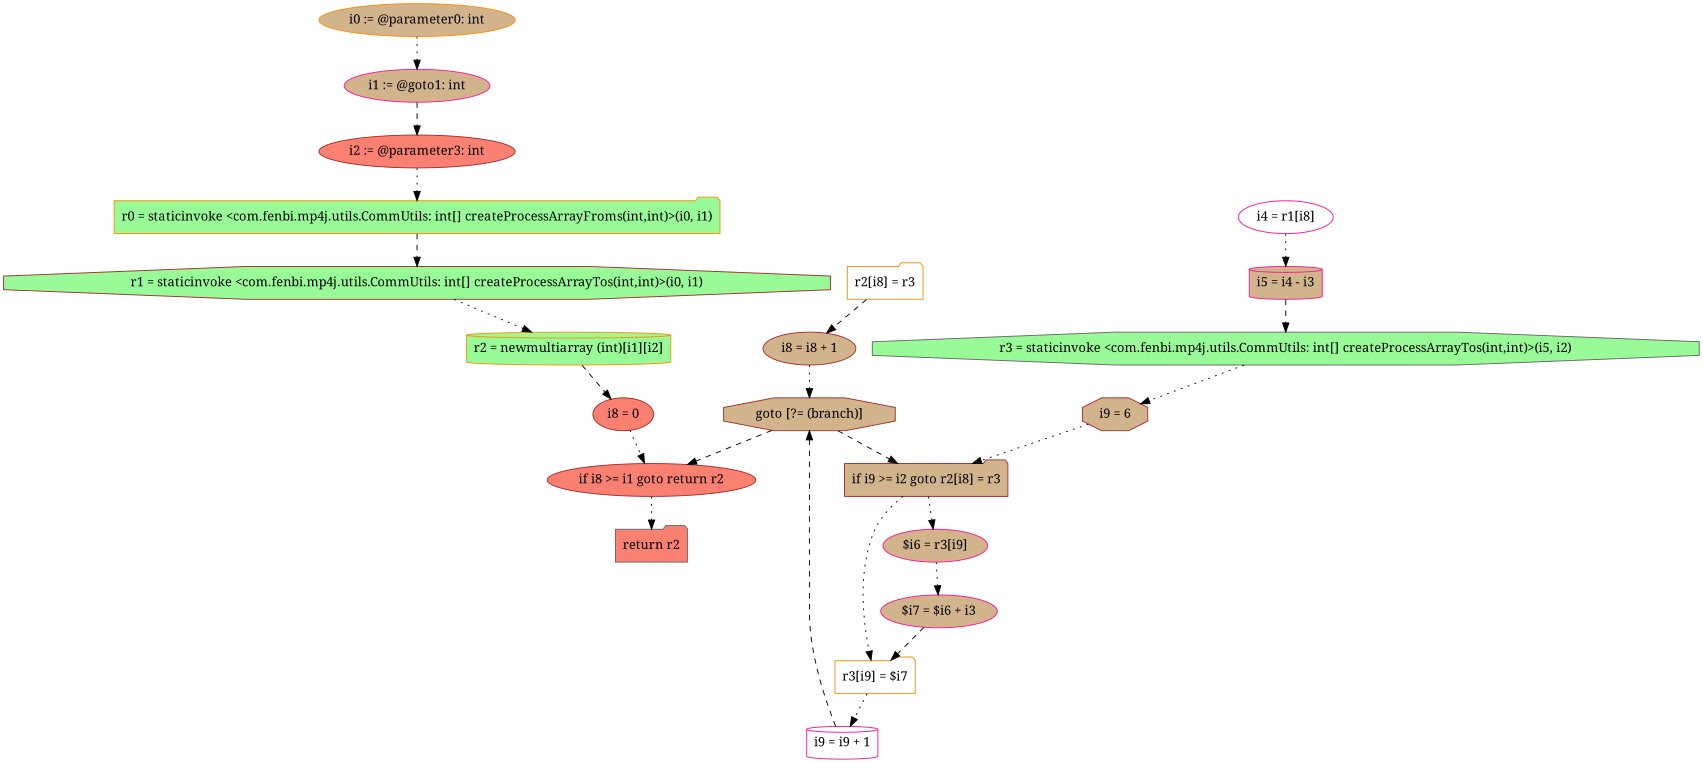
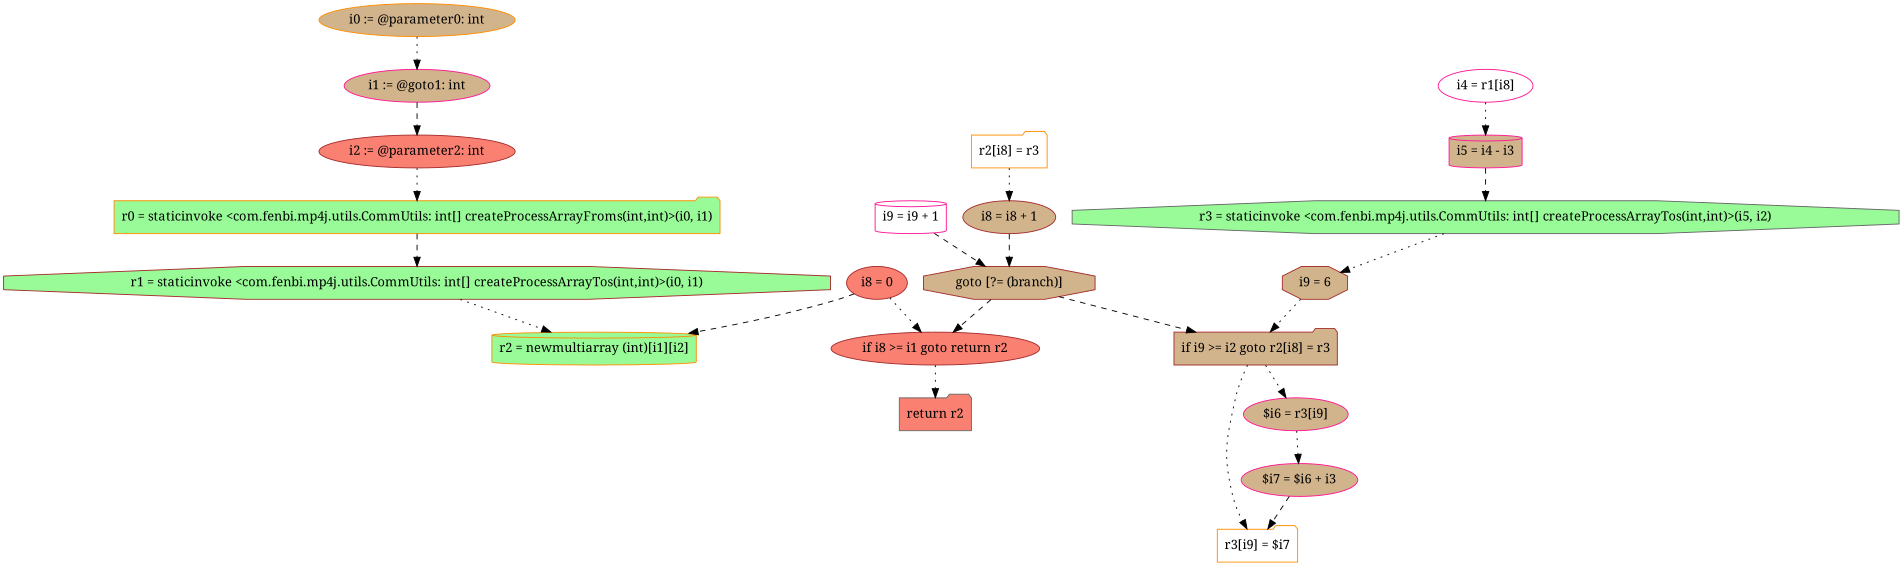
node "i2 := @parameter3: int": label "i2 := @parameter3: int" -> "i2 := @parameter2: int"
edge "r2[i8] = r3" -> "i8 = i8 + 1": style dashed -> dotted
edge "i8 = i8 + 1" -> "goto [?= (branch)]": style dotted -> dashed
edge "r2 = newmultiarray (int)[i1][i2]" -> "i8 = 0": reversed
edge "r3[i9] = $i7" -> "i9 = i9 + 1": removed
